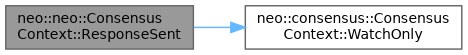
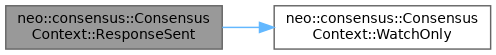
node "neo::neo::Consensus Context::ResponseSent": label "neo::neo::Consensus Context::ResponseSent" -> "neo::consensus::Consensus Context::ResponseSent"
